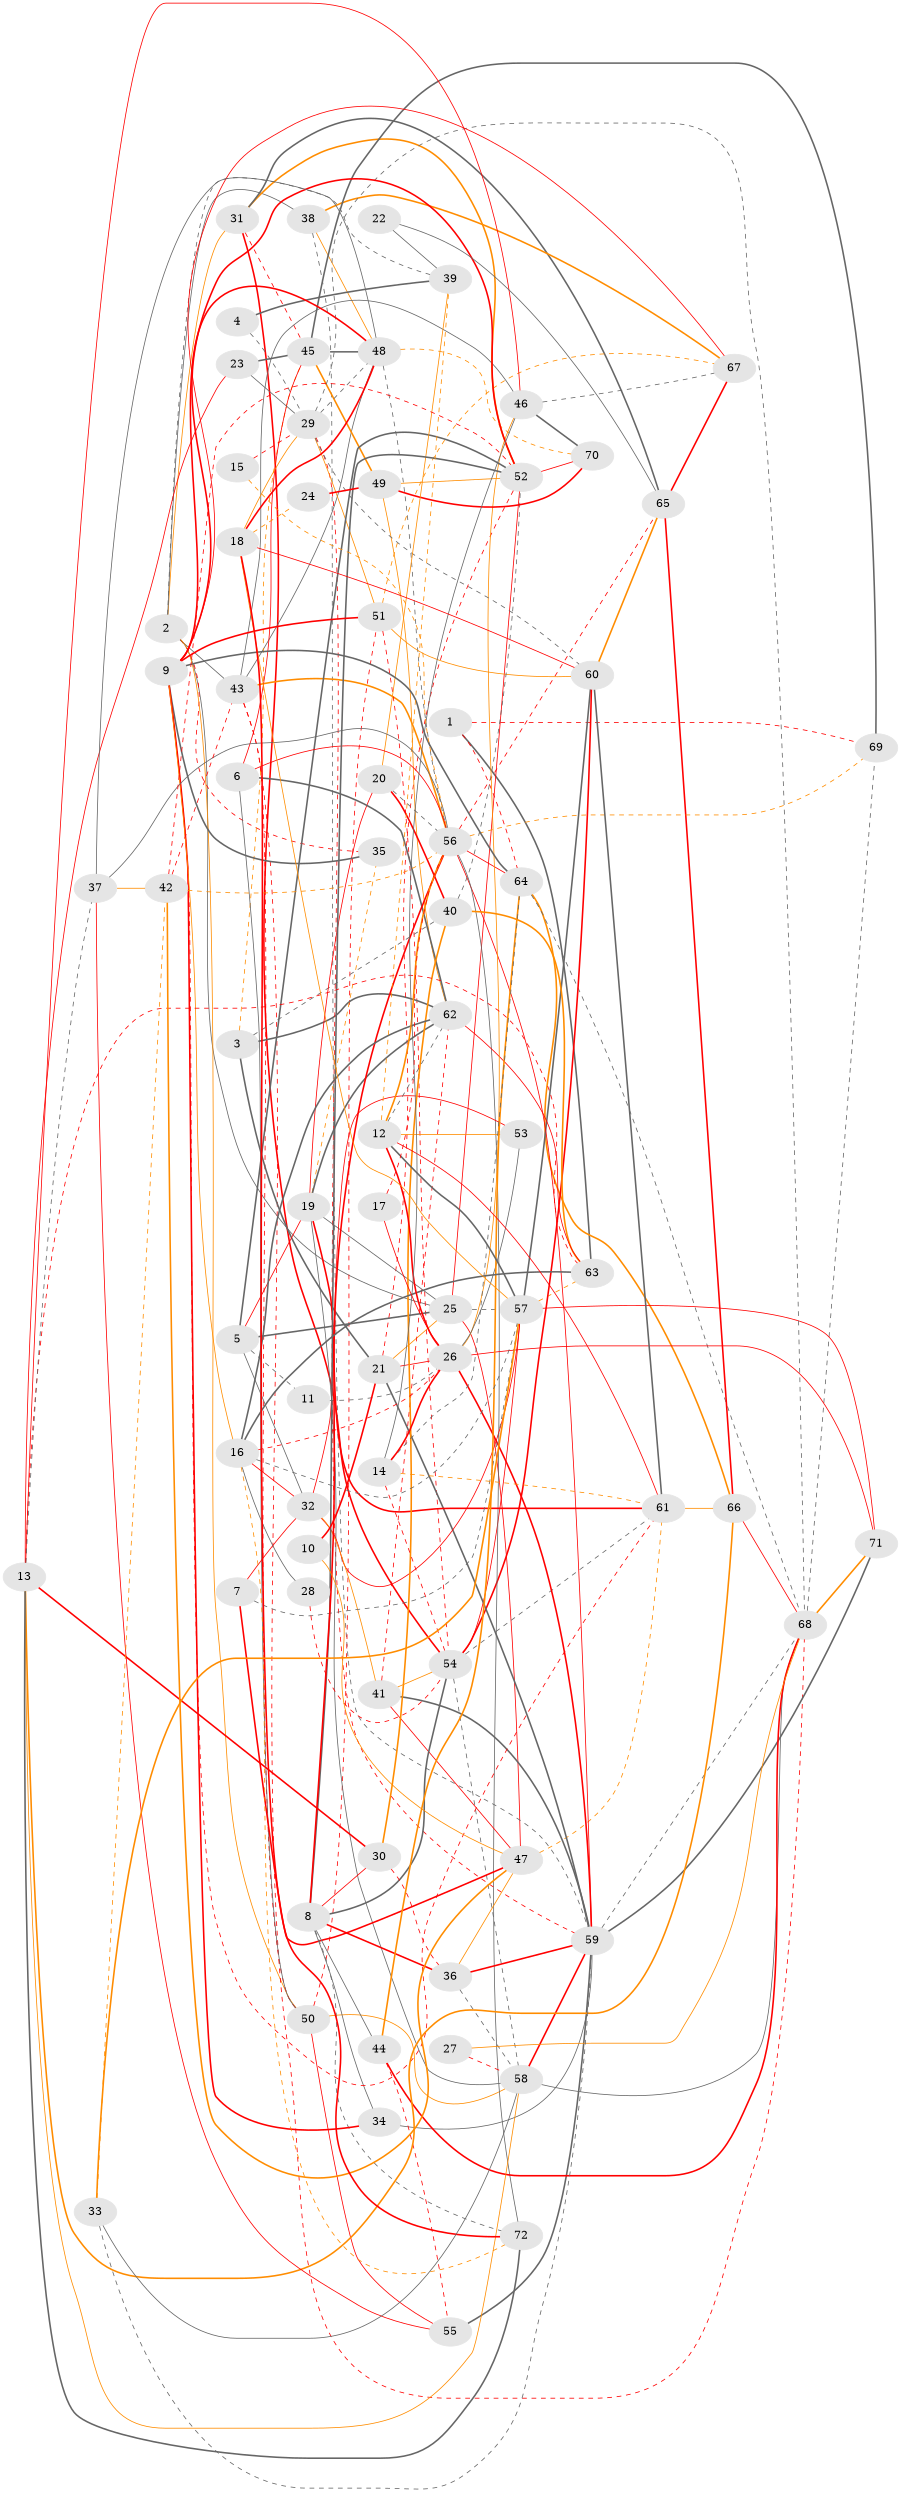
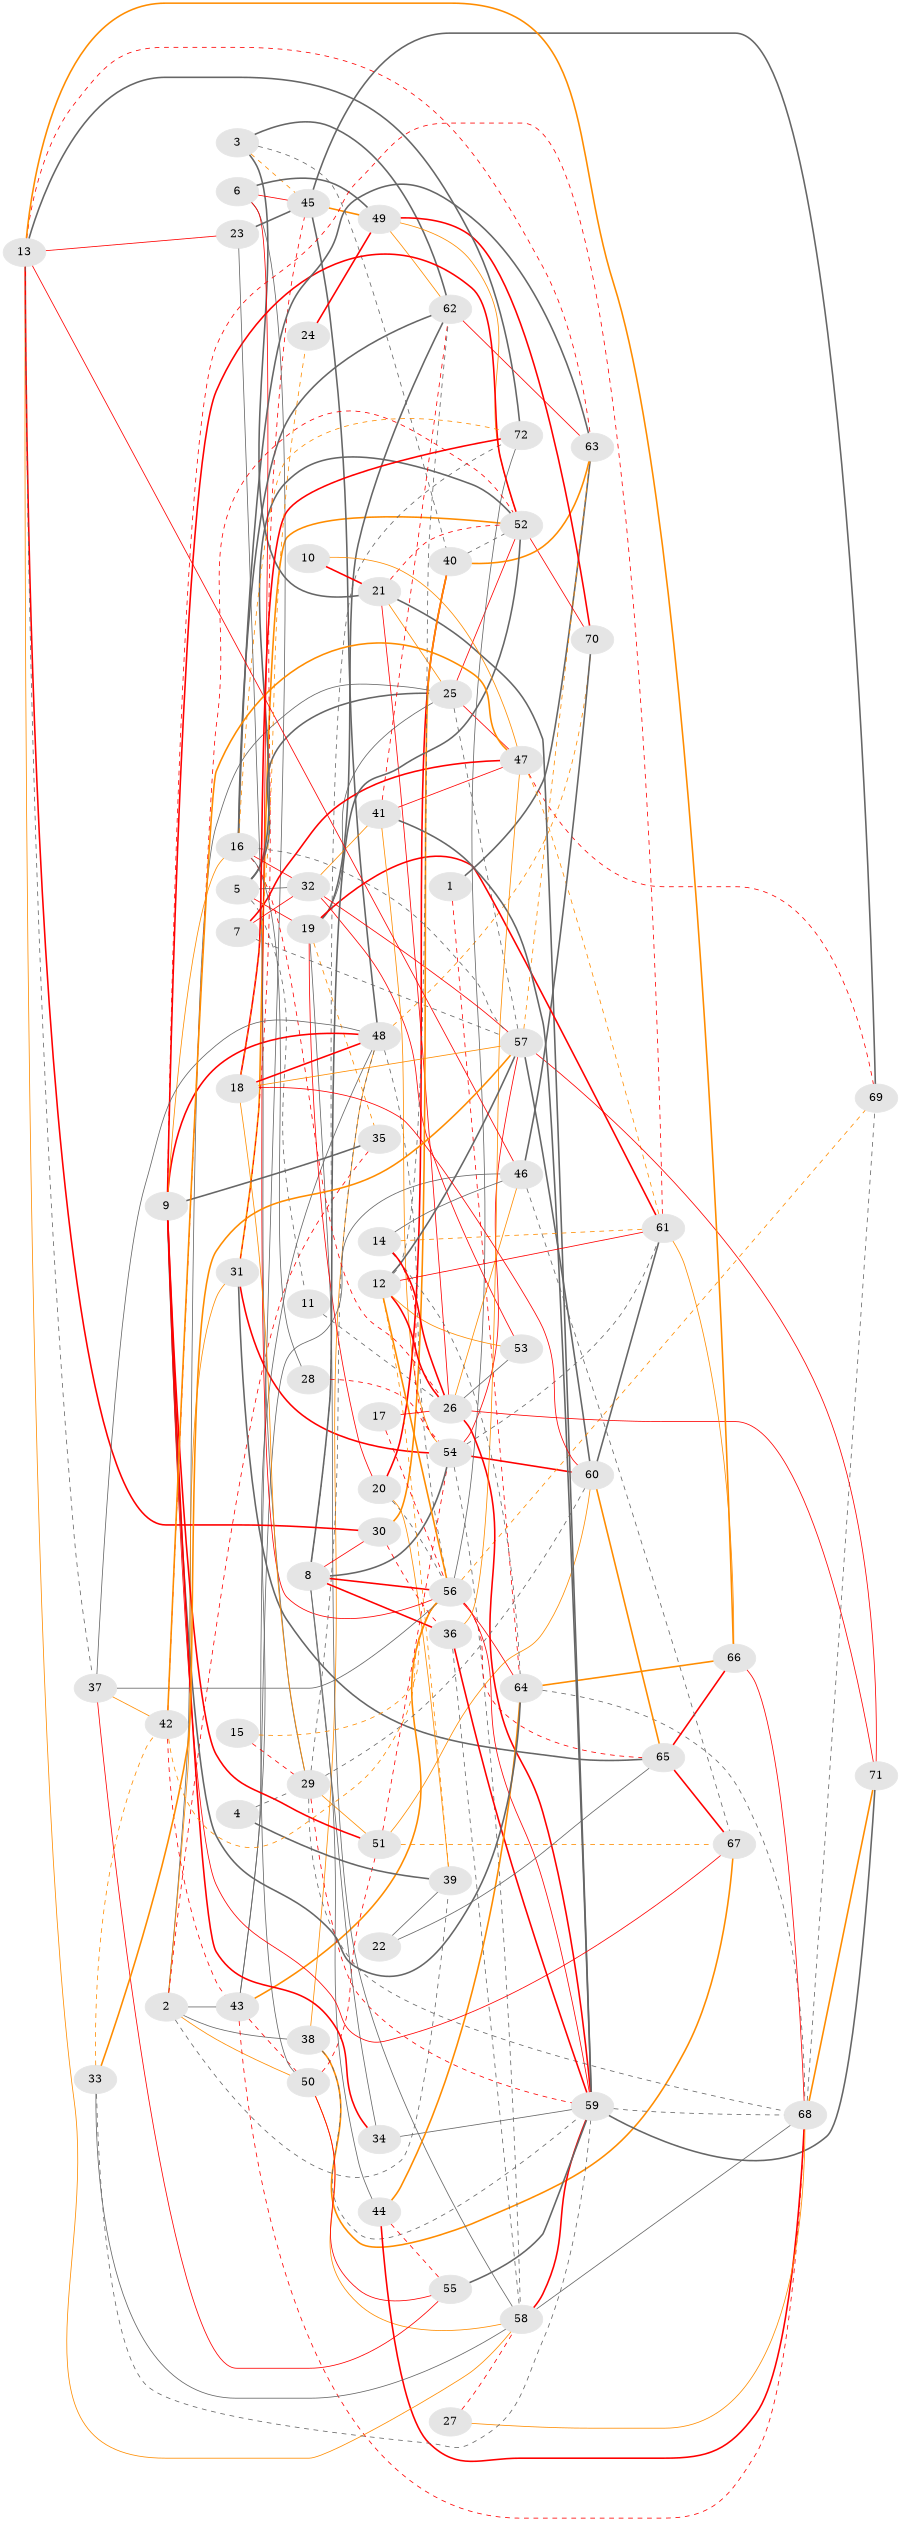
edge "1" -- "69": now "47" -- "69"
edge "6" -- "62": now "6" -- "49"
